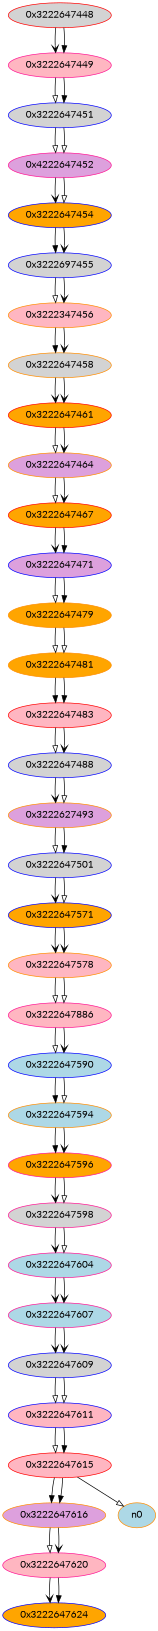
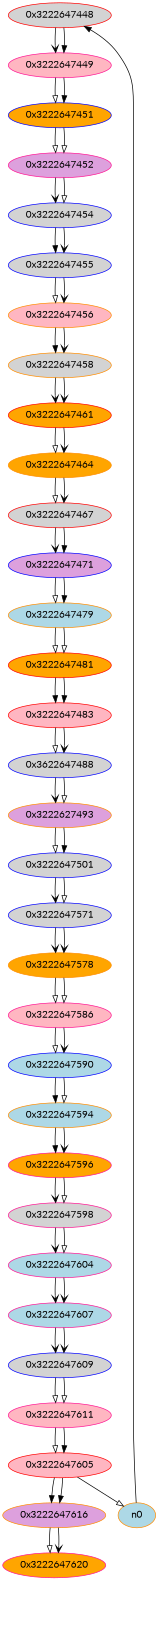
node "0x3222647451": fillcolor lightgrey -> orange
node "0x4222647452": label "0x4222647452" -> "0x3222647452"
node "0x3222647454": fillcolor orange -> lightgrey
node "0x3222697455": label "0x3222697455" -> "0x3222647455"
node "0x3222347456": label "0x3222347456" -> "0x3222647456"
node "0x3222647464": fillcolor plum -> orange
node "0x3222647467": fillcolor orange -> lightgrey
node "0x3222647479": fillcolor orange -> lightblue
node "0x3222647481": color darkorange -> red
edge "n0" -> "0x3222647448": added
node "0x3222647488": label "0x3222647488" -> "0x3622647488"
node "0x3222647571": fillcolor orange -> lightgrey
node "0x3222647578": fillcolor lightpink -> orange
node "0x3222647886": label "0x3222647886" -> "0x3222647586"
node "0x3222647611": color blue -> deeppink
node "0x3222647615": label "0x3222647615" -> "0x3222647605"
node "0x3222647620": fillcolor lightpink -> orange
node "0x3222647624": removed
